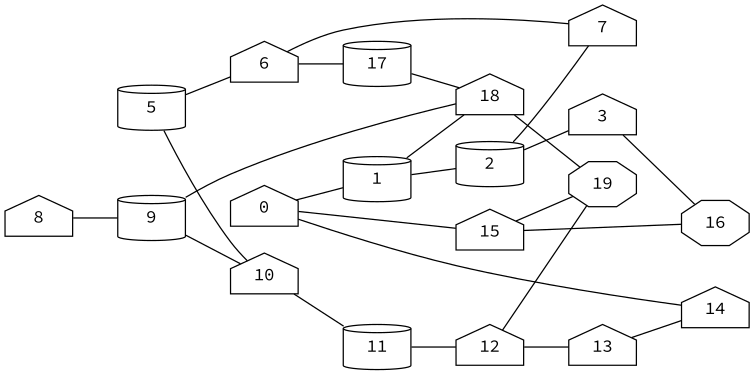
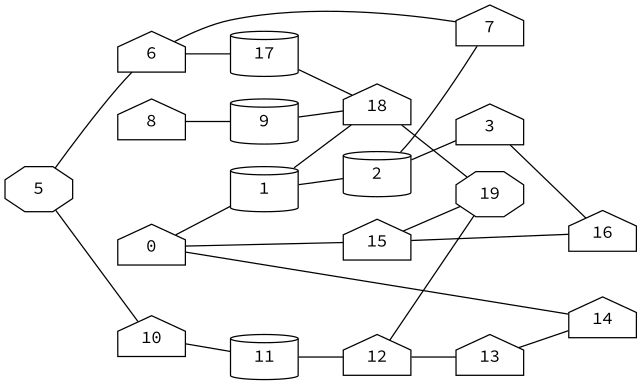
node "5": shape cylinder -> octagon
node "16": shape octagon -> house
edge "9" -- "10": removed
